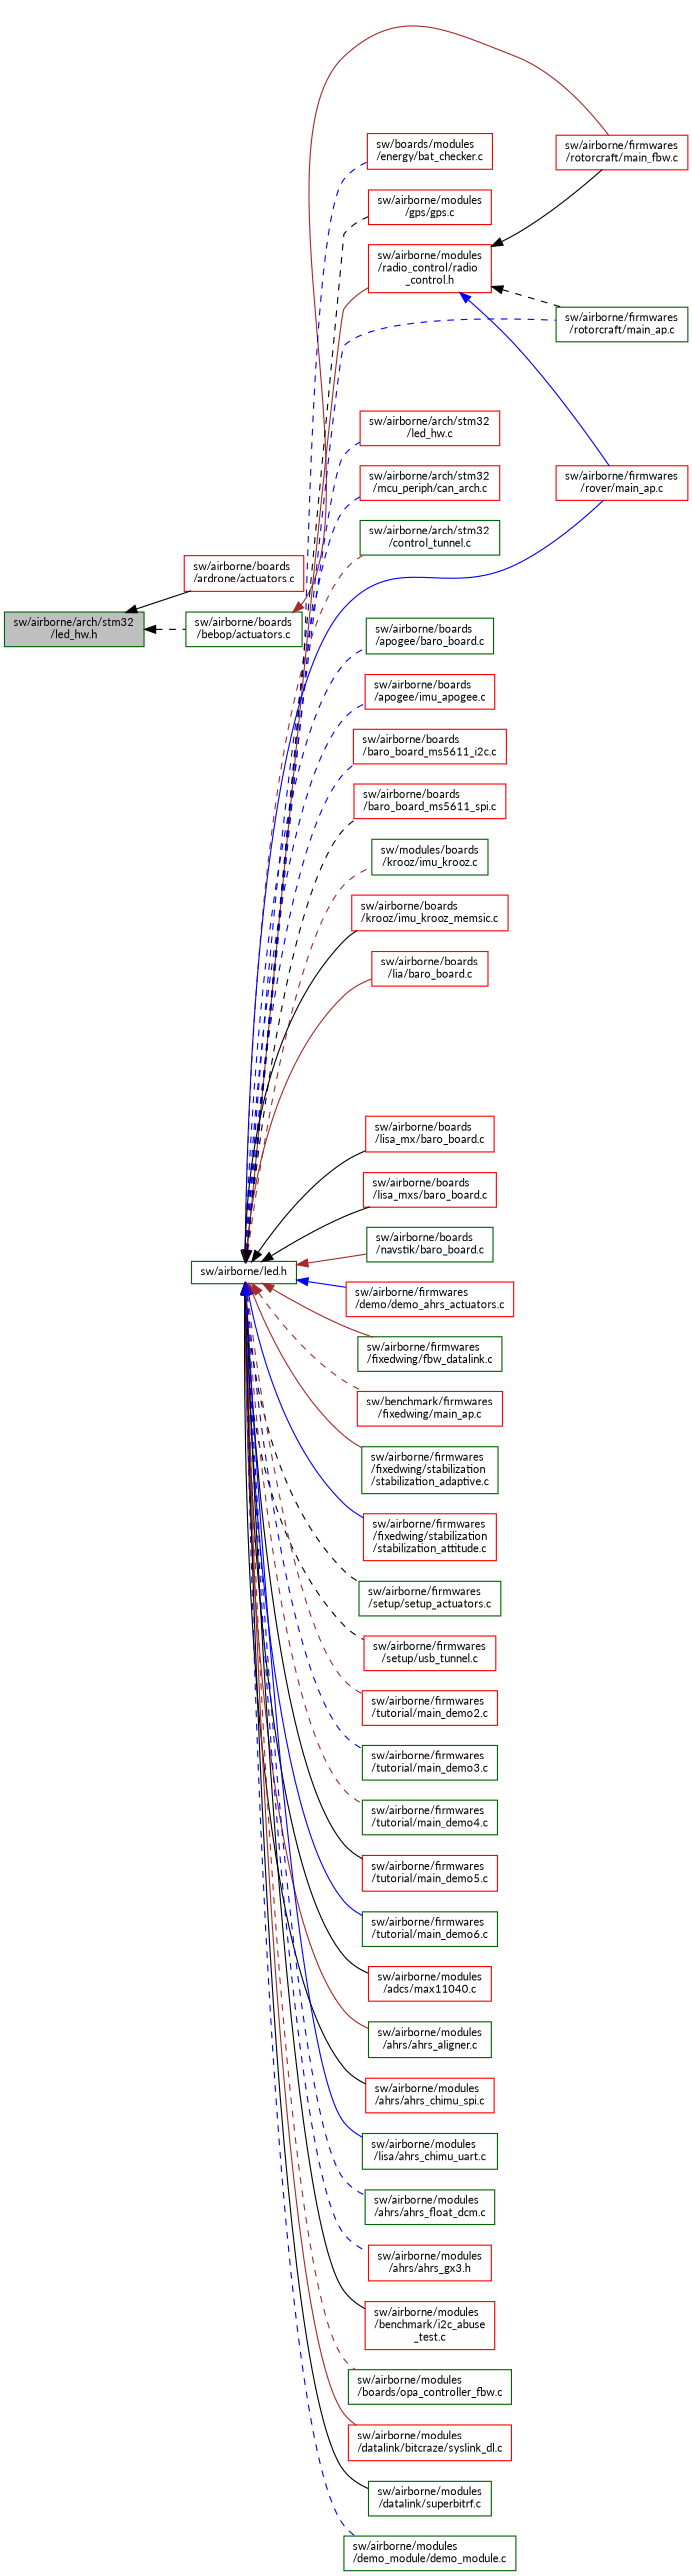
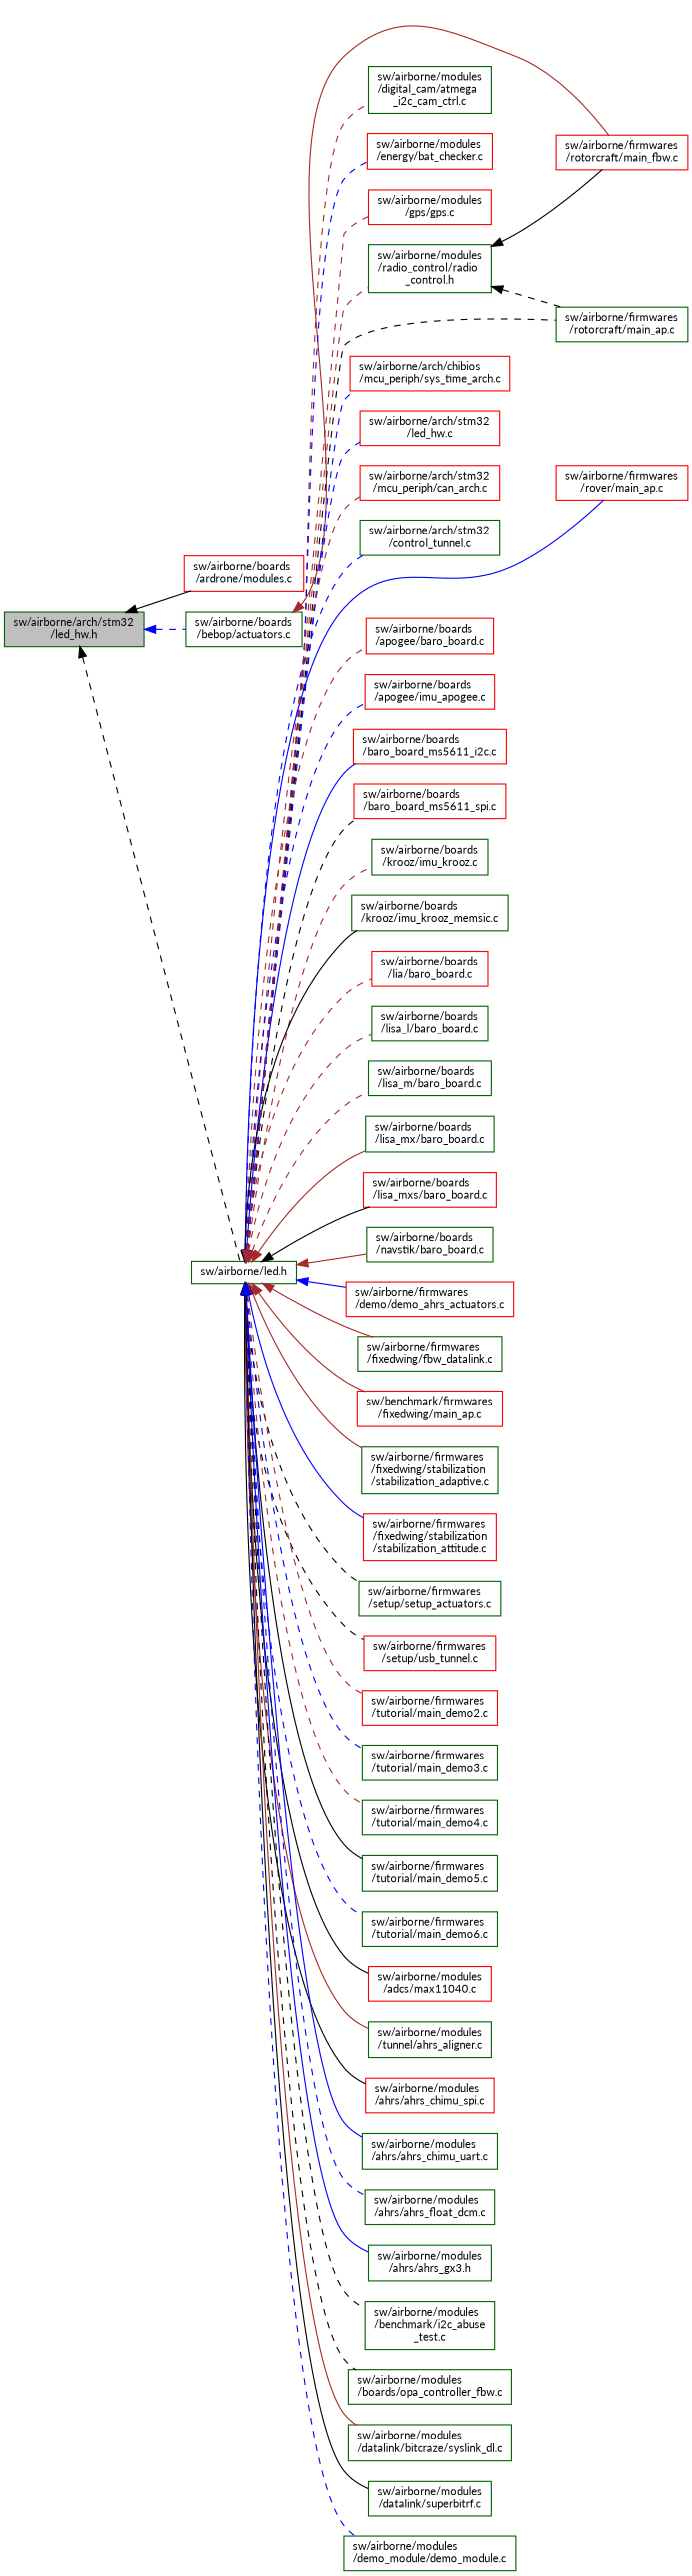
node "sw/airborne/modules /digital_cam/atmega _i2c_cam_ctrl.c": added
node "sw/boards/modules /energy/bat_checker.c": label "sw/boards/modules /energy/bat_checker.c" -> "sw/airborne/modules /energy/bat_checker.c"
node "sw/airborne/modules /radio_control/radio _control.h": color red -> darkgreen
node "sw/airborne/arch/chibios /mcu_periph/sys_time_arch.c": added
edge "sw/airborne/firmwares /rover/main_ap.c" -> "sw/airborne/modules /radio_control/radio _control.h": removed
node "sw/airborne/boards /ardrone/actuators.c": label "sw/airborne/boards /ardrone/actuators.c" -> "sw/airborne/boards /ardrone/modules.c"
edge "sw/airborne/boards /bebop/actuators.c" -> "sw/airborne/arch/stm32 /led_hw.h": color black -> blue
node "sw/airborne/boards /apogee/baro_board.c": color darkgreen -> red
edge "sw/airborne/firmwares /rotorcraft/main_ap.c" -> "sw/airborne/led.h": color blue -> black
edge "sw/airborne/modules /gps/gps.c" -> "sw/airborne/led.h": color black -> brown
edge "sw/airborne/modules /radio_control/radio _control.h" -> "sw/airborne/led.h": style solid -> dashed
node "sw/modules/boards /krooz/imu_krooz.c": label "sw/modules/boards /krooz/imu_krooz.c" -> "sw/airborne/boards /krooz/imu_krooz.c"
edge "sw/airborne/arch/stm32 /mcu_periph/can_arch.c" -> "sw/airborne/led.h": color blue -> brown
edge "sw/airborne/arch/stm32 /control_tunnel.c" -> "sw/airborne/led.h": color brown -> blue
node "sw/airborne/boards /krooz/imu_krooz_memsic.c": color red -> darkgreen
edge "sw/airborne/boards /baro_board_ms5611_i2c.c" -> "sw/airborne/led.h": style dashed -> solid
edge "sw/airborne/boards /apogee/baro_board.c" -> "sw/airborne/led.h": color blue -> brown
edge "sw/airborne/led.h" -> "sw/airborne/arch/stm32 /led_hw.h": added
node "sw/airborne/boards /lisa_l/baro_board.c": added
node "sw/airborne/boards /lisa_m/baro_board.c": added
edge "sw/airborne/boards /lia/baro_board.c" -> "sw/airborne/led.h": style solid -> dashed
node "sw/airborne/boards /lisa_mx/baro_board.c": color red -> darkgreen
edge "sw/airborne/boards /lisa_mx/baro_board.c" -> "sw/airborne/led.h": color black -> brown
edge "sw/benchmark/firmwares /fixedwing/main_ap.c" -> "sw/airborne/led.h": style dashed -> solid
edge "sw/airborne/firmwares /tutorial/main_demo6.c" -> "sw/airborne/led.h": style solid -> dashed
edge "sw/airborne/modules /ahrs/ahrs_gx3.h" -> "sw/airborne/led.h": style dashed -> solid
edge "sw/airborne/modules /benchmark/i2c_abuse _test.c" -> "sw/airborne/led.h": style solid -> dashed
edge "sw/airborne/modules /boards/opa_controller_fbw.c" -> "sw/airborne/led.h": color brown -> black
node "sw/airborne/firmwares /tutorial/main_demo5.c": color red -> darkgreen
node "sw/airborne/modules /ahrs/ahrs_aligner.c": label "sw/airborne/modules /ahrs/ahrs_aligner.c" -> "sw/airborne/modules /tunnel/ahrs_aligner.c"
node "sw/airborne/modules /lisa/ahrs_chimu_uart.c": label "sw/airborne/modules /lisa/ahrs_chimu_uart.c" -> "sw/airborne/modules /ahrs/ahrs_chimu_uart.c"
node "sw/airborne/modules /ahrs/ahrs_gx3.h": color red -> darkgreen
node "sw/airborne/modules /benchmark/i2c_abuse _test.c": color red -> darkgreen
node "sw/airborne/modules /datalink/bitcraze/syslink_dl.c": color red -> darkgreen
